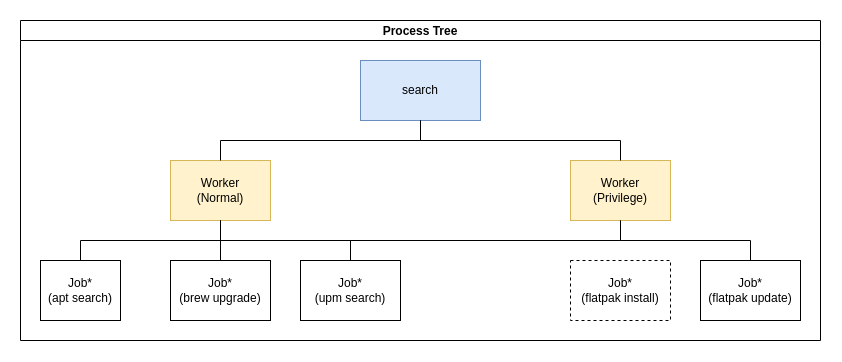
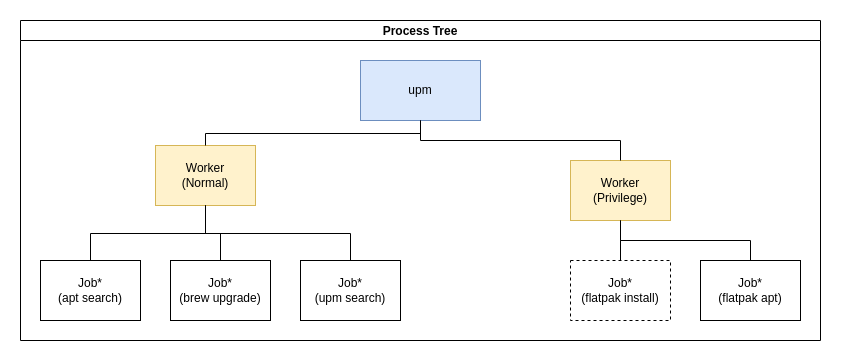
node "search": label "search" -> "upm"
node "Worker (Normal)": moved (221, 191) -> (206, 176)
edge "Worker (Privilege)" -- "Job* (upm search)": now "Worker (Privilege)" -- "Job* (flatpak install)"
node "Job* (apt search)": size 80x60 -> 100x60
node "Job* (flatpak update)": label "Job* (flatpak update)" -> "Job* (flatpak apt)"
